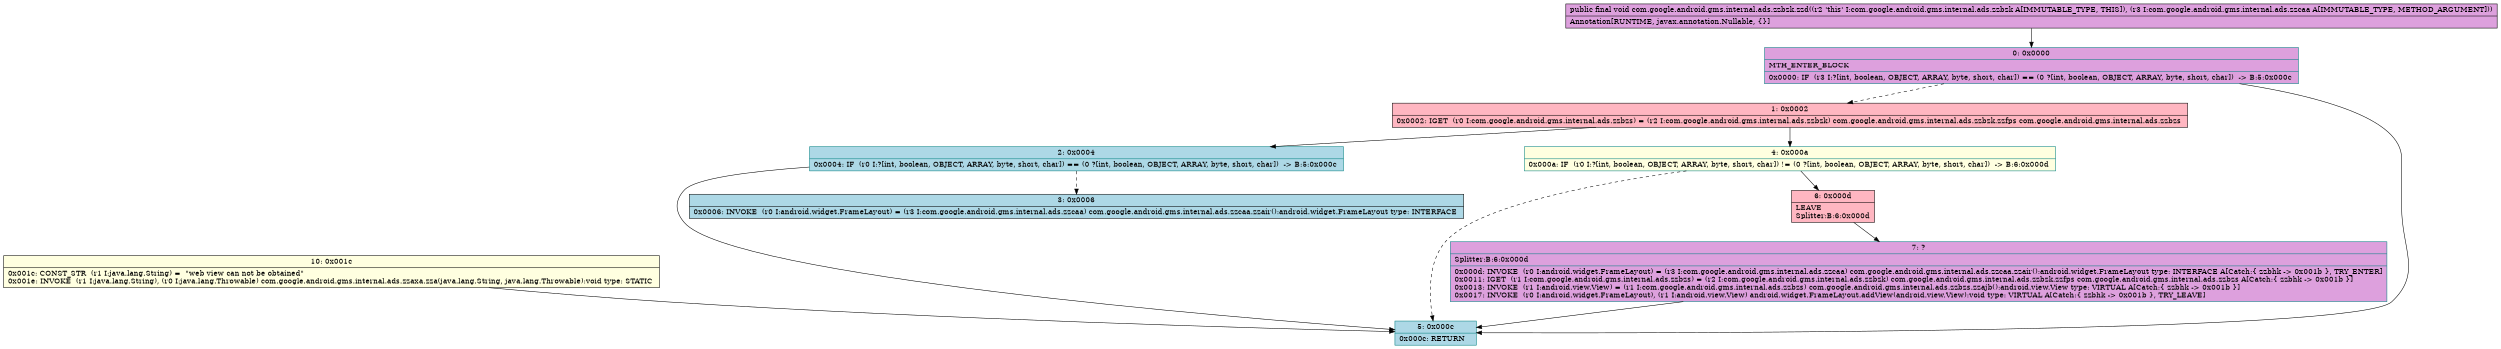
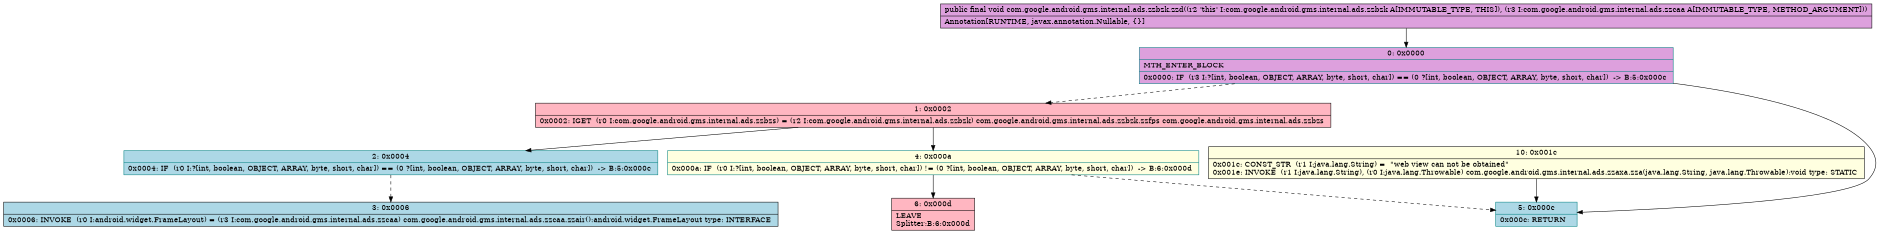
node "7: ?": removed
edge "2: 0x0004" -> "5: 0x000c": removed
